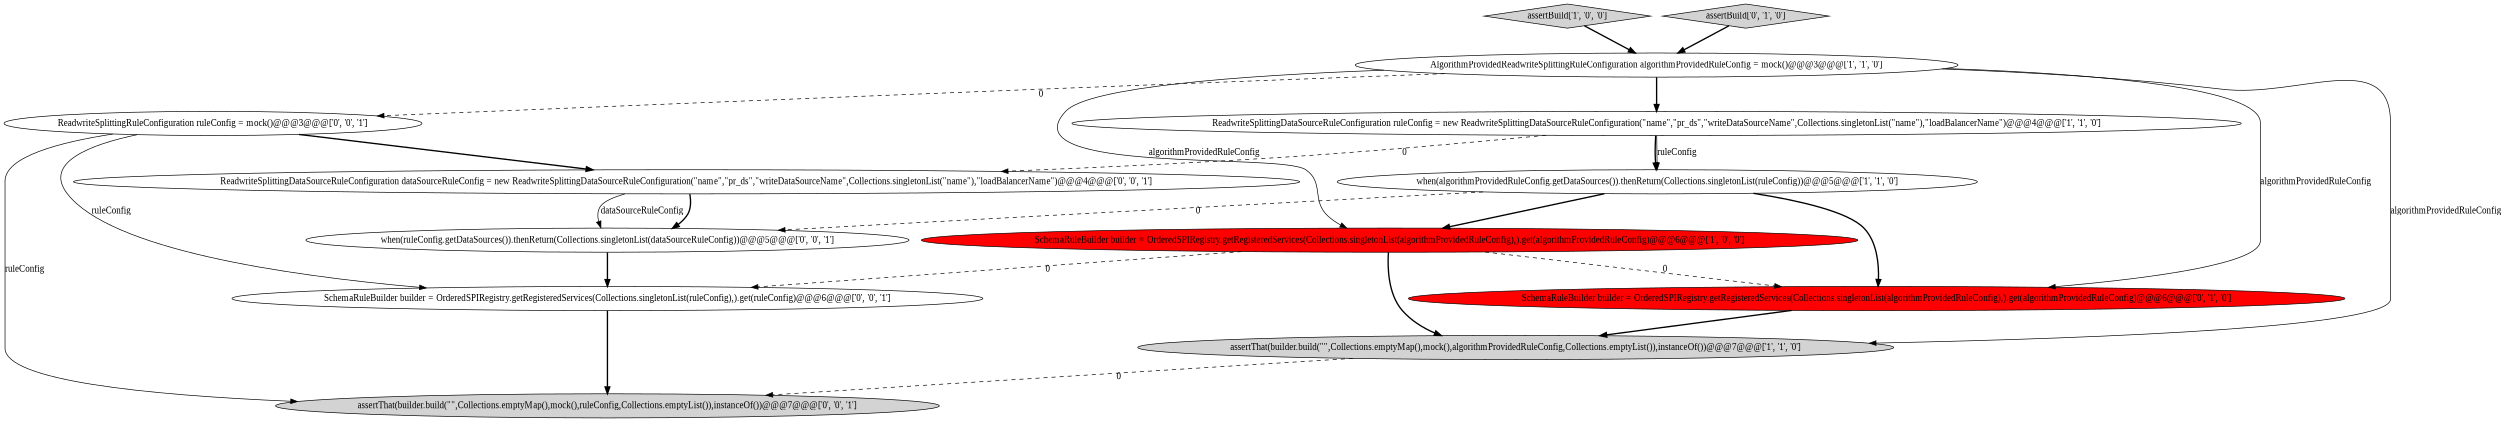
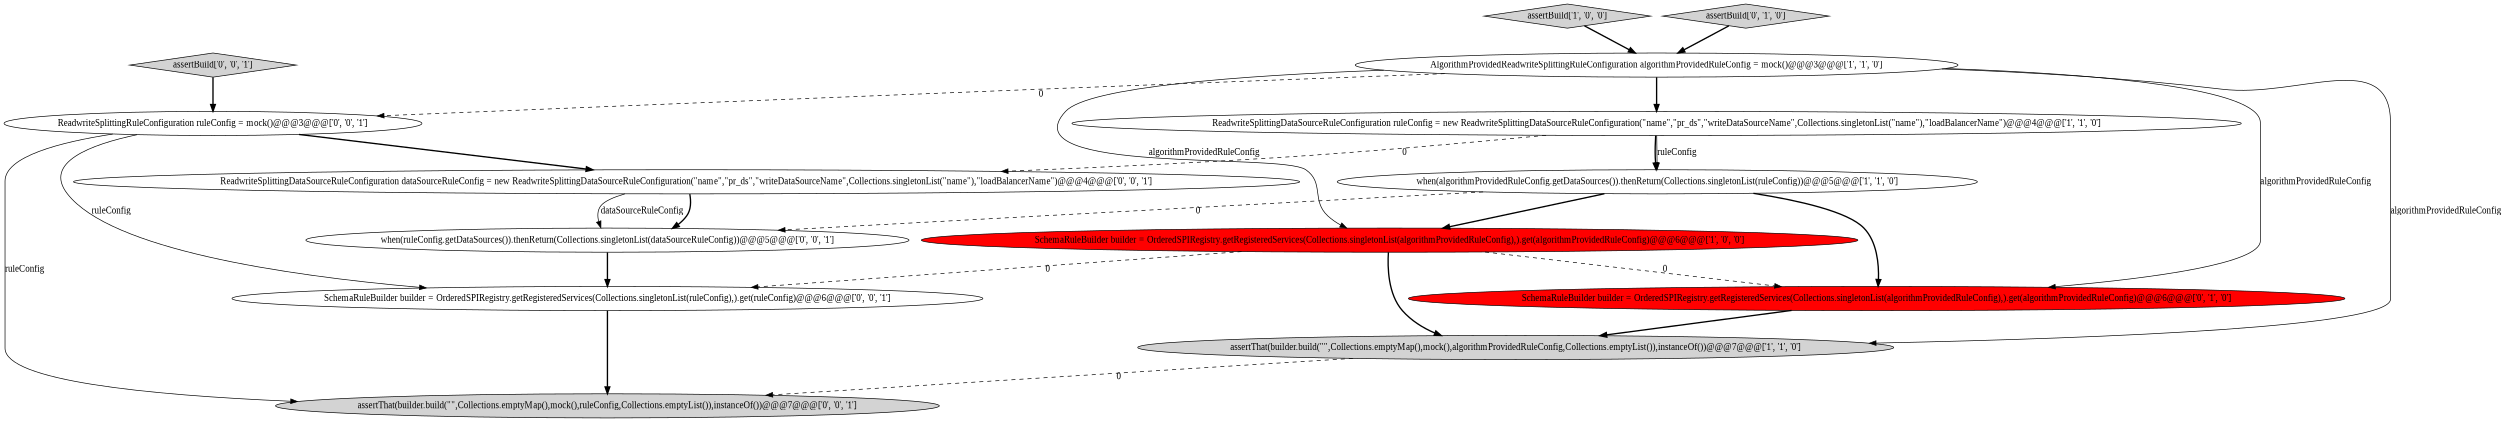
node "assertBuild['0', '0', '1']": added
